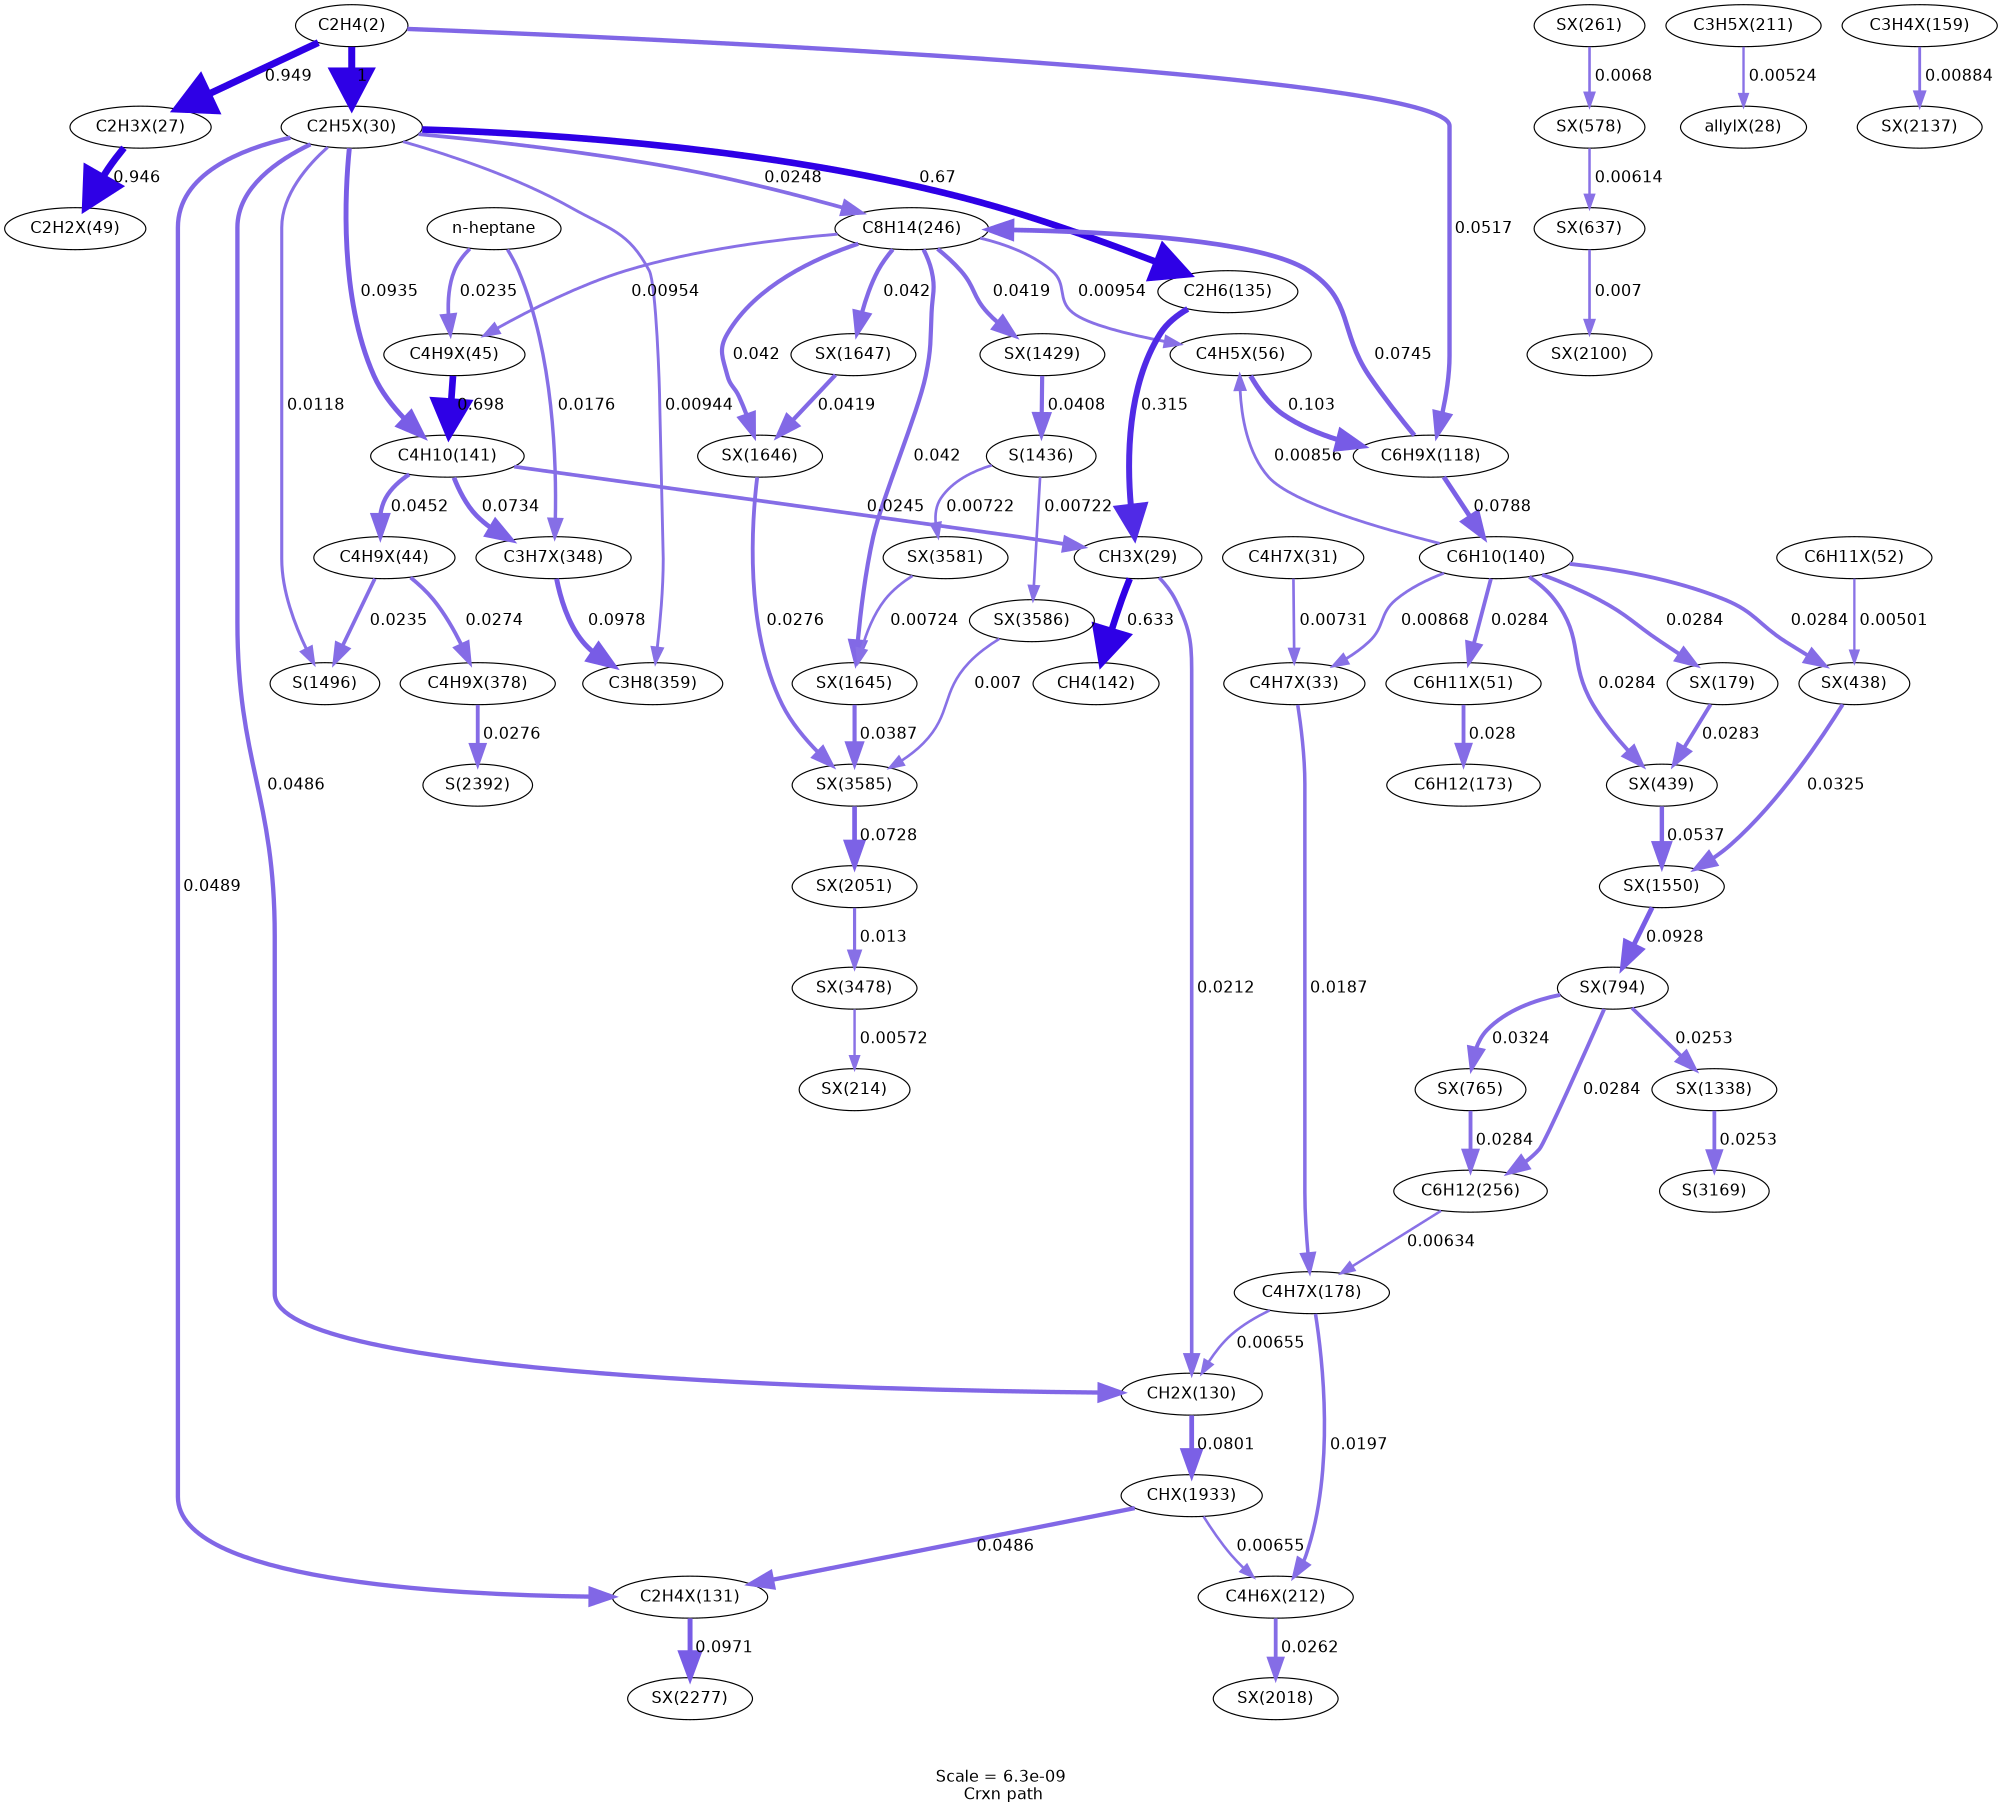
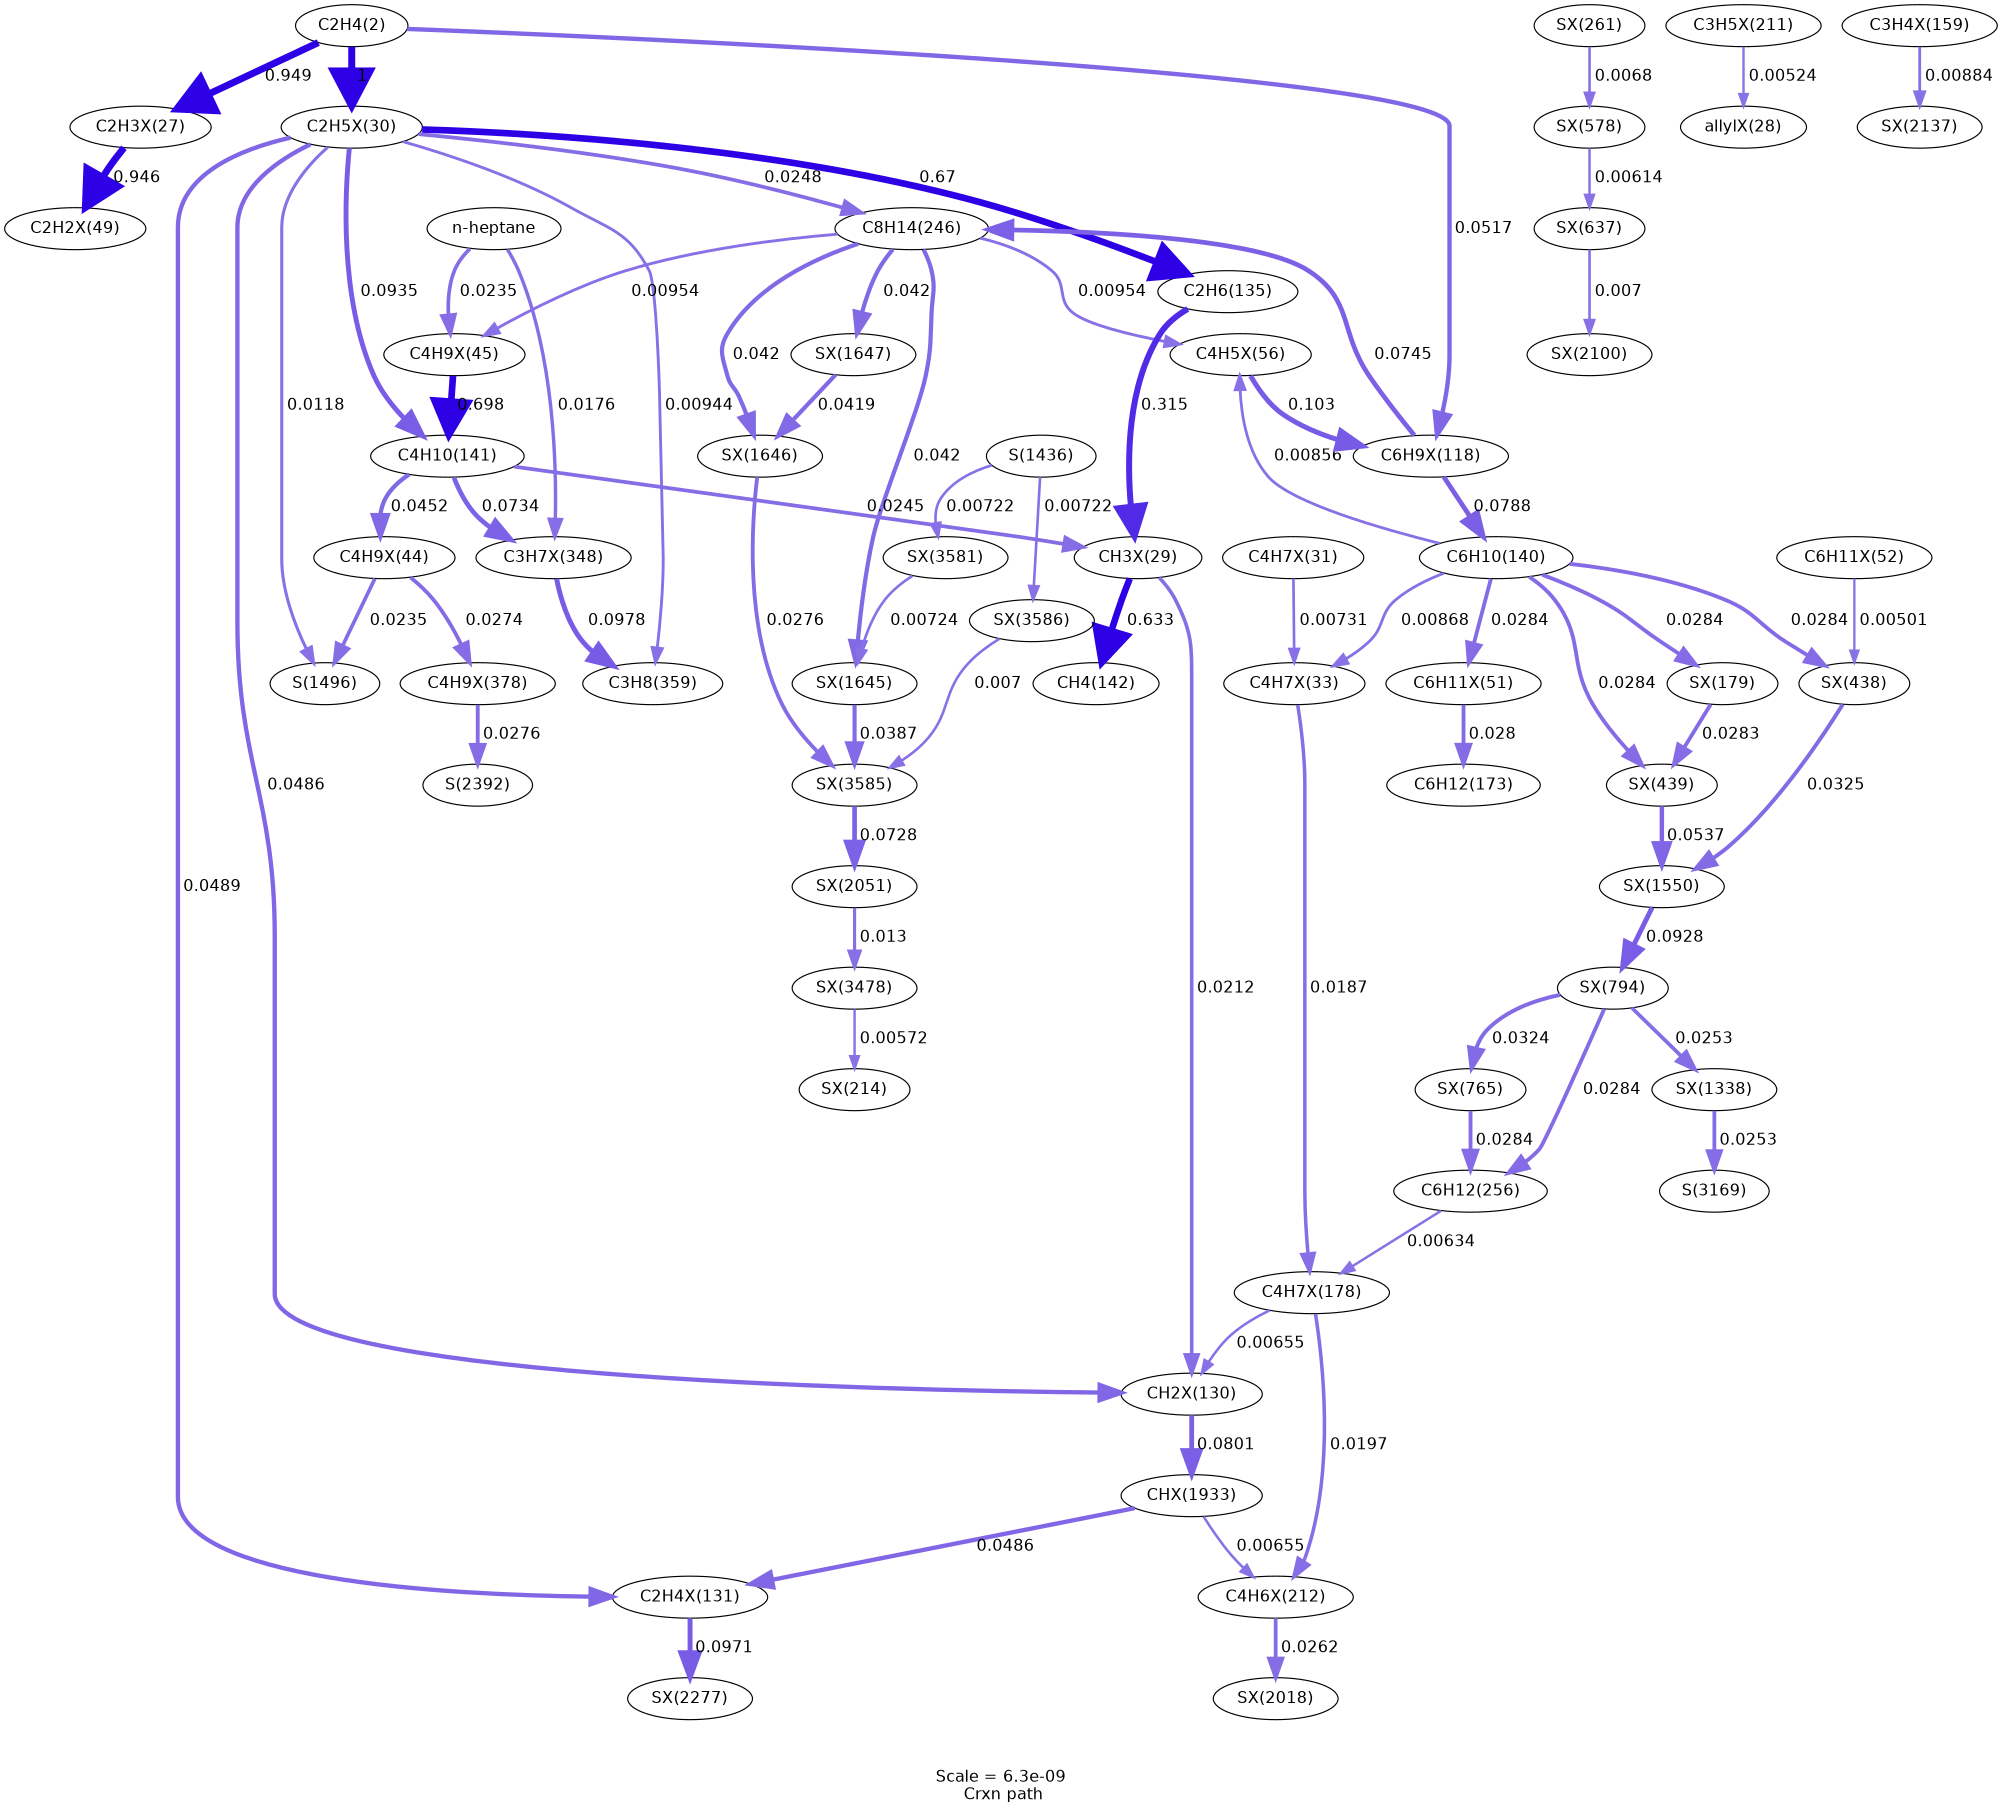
node "SX(1429)": removed
